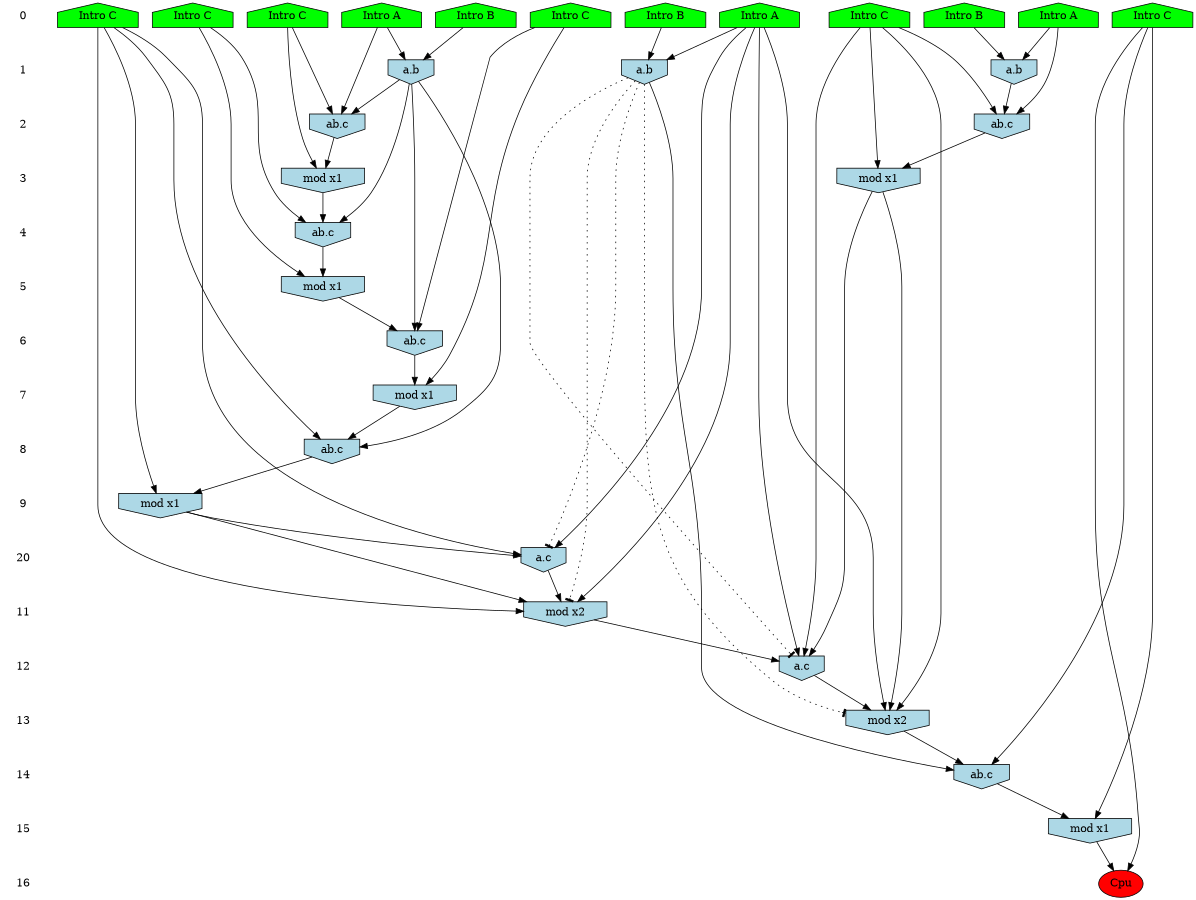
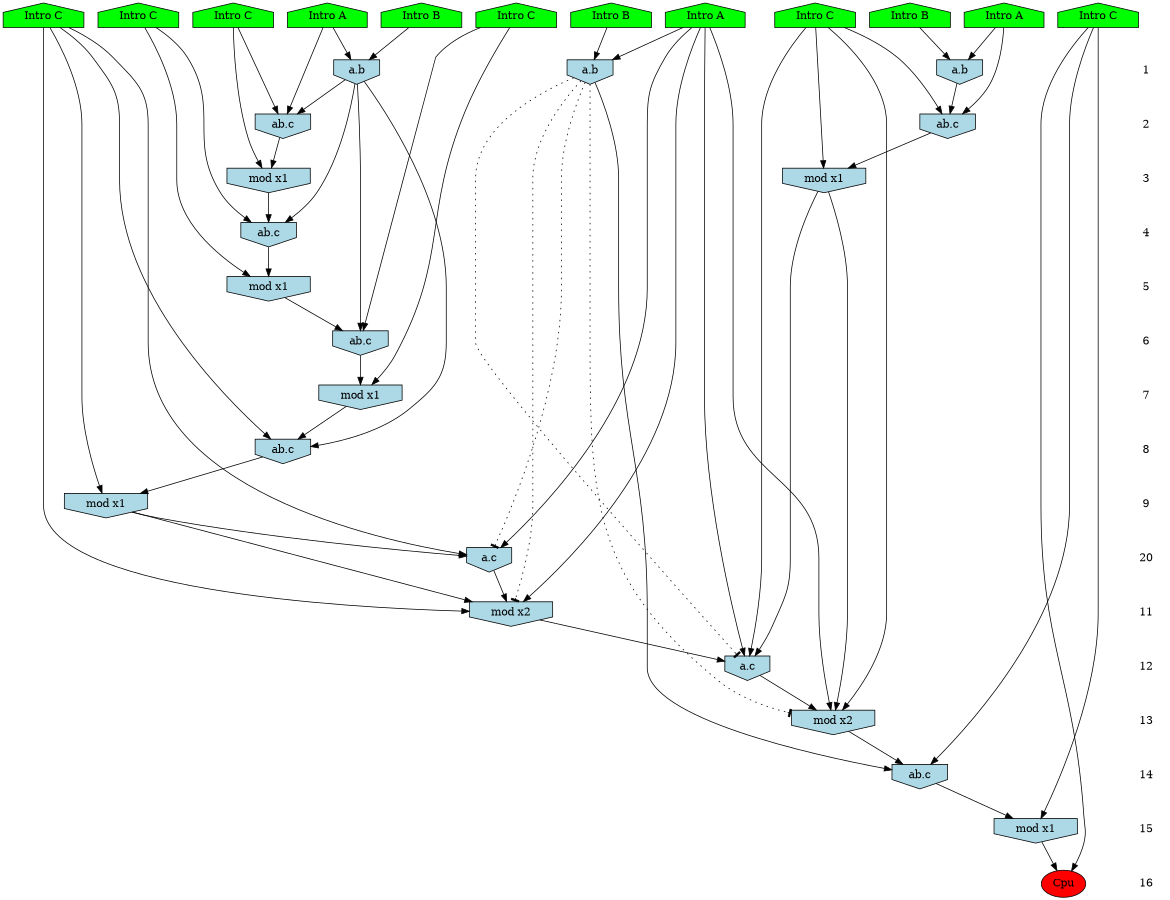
node "0": removed
